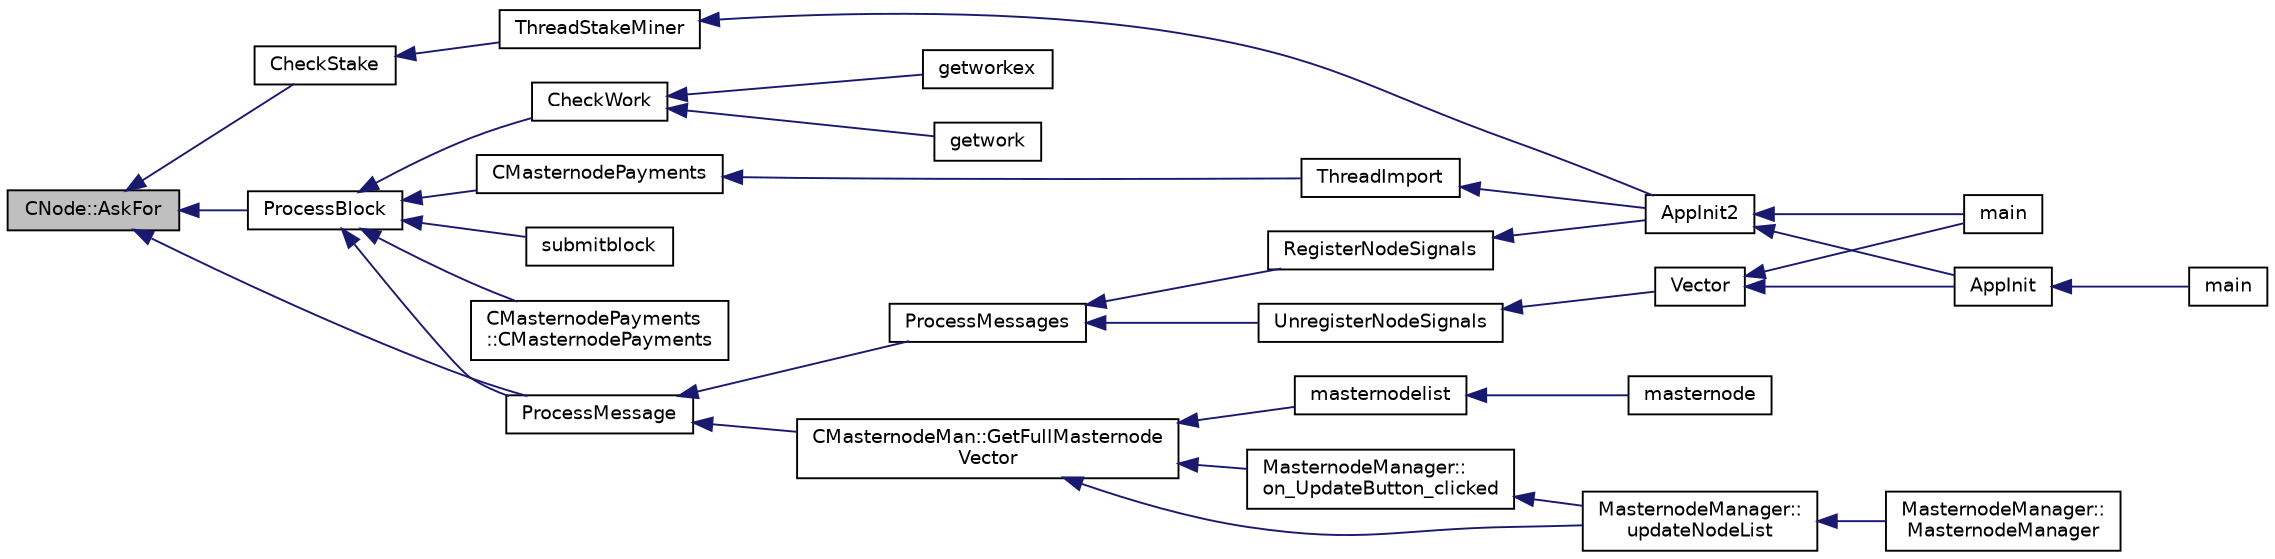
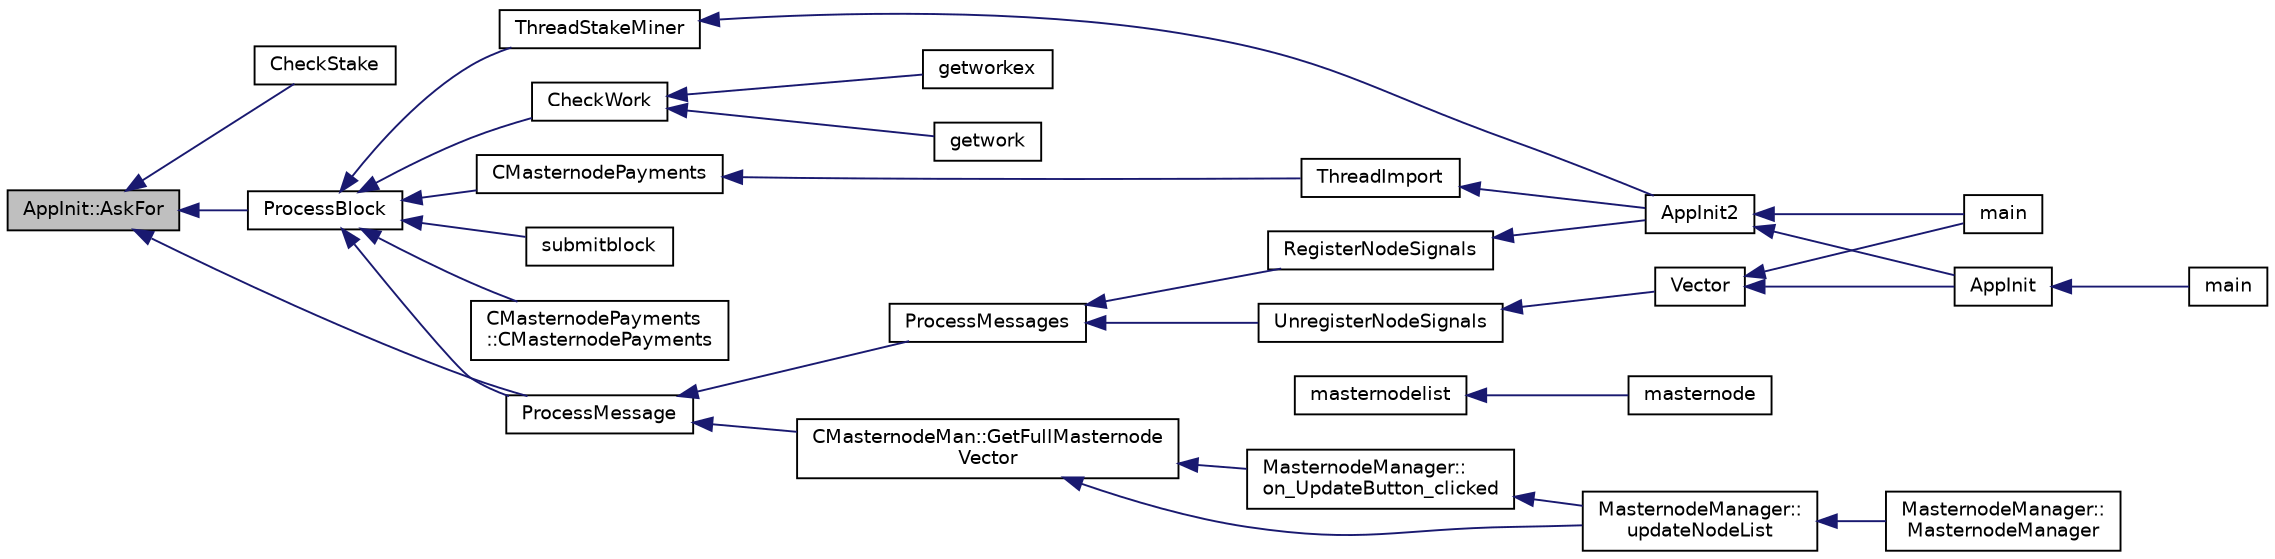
edge "ThreadStakeMiner" -> "CheckStake": now "ThreadStakeMiner" -> "ProcessBlock"
node "CNode::AskFor": label "CNode::AskFor" -> "AppInit::AskFor"
edge "masternodelist" -> "CMasternodeMan::GetFullMasternode Vector": removed
